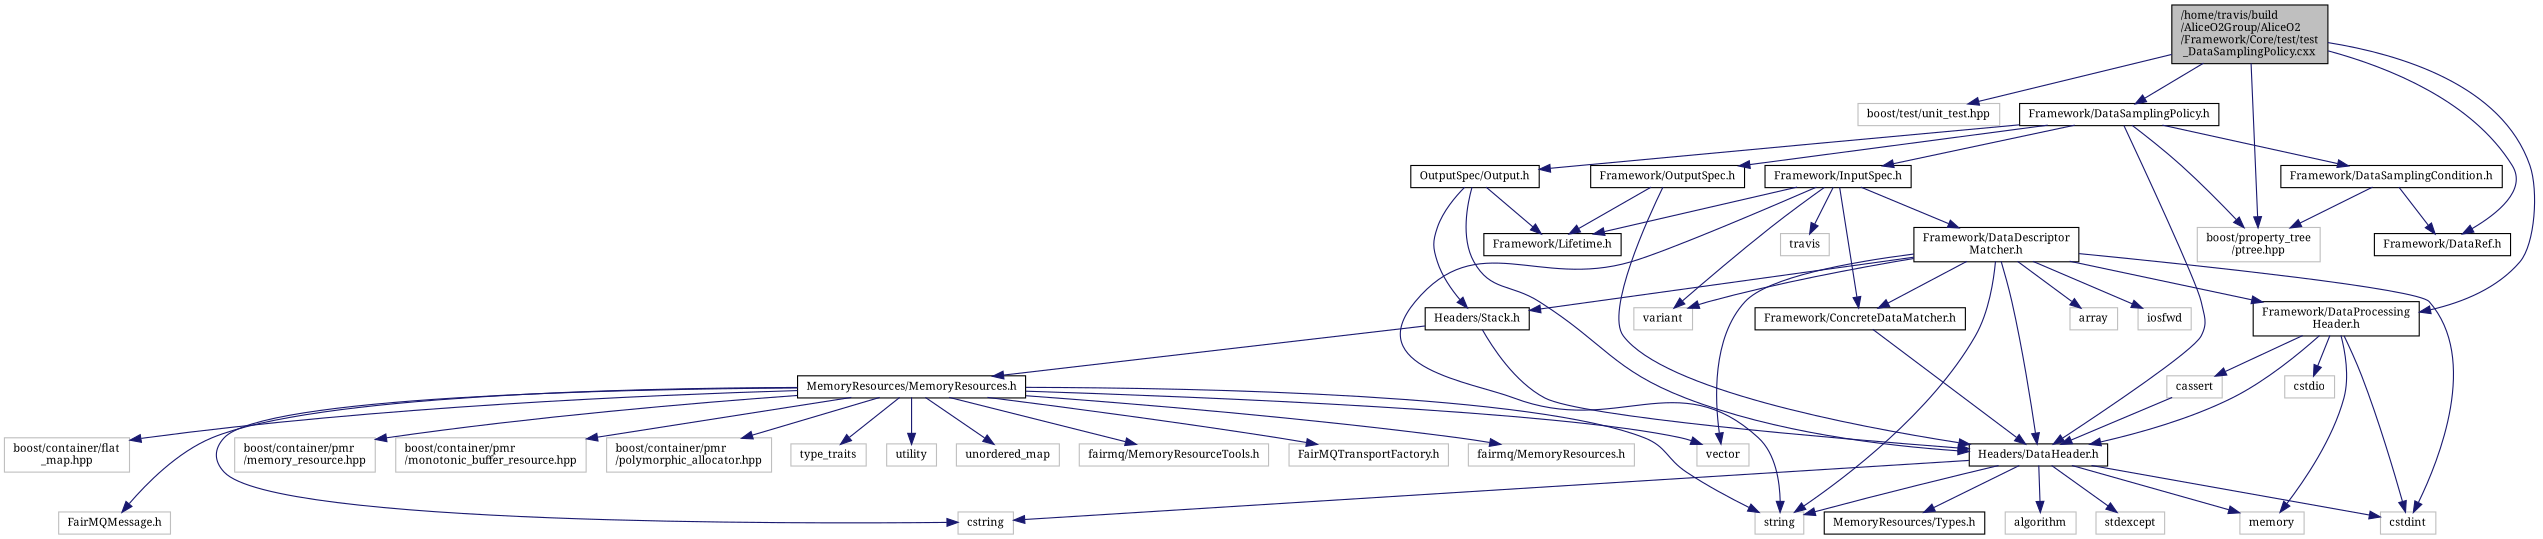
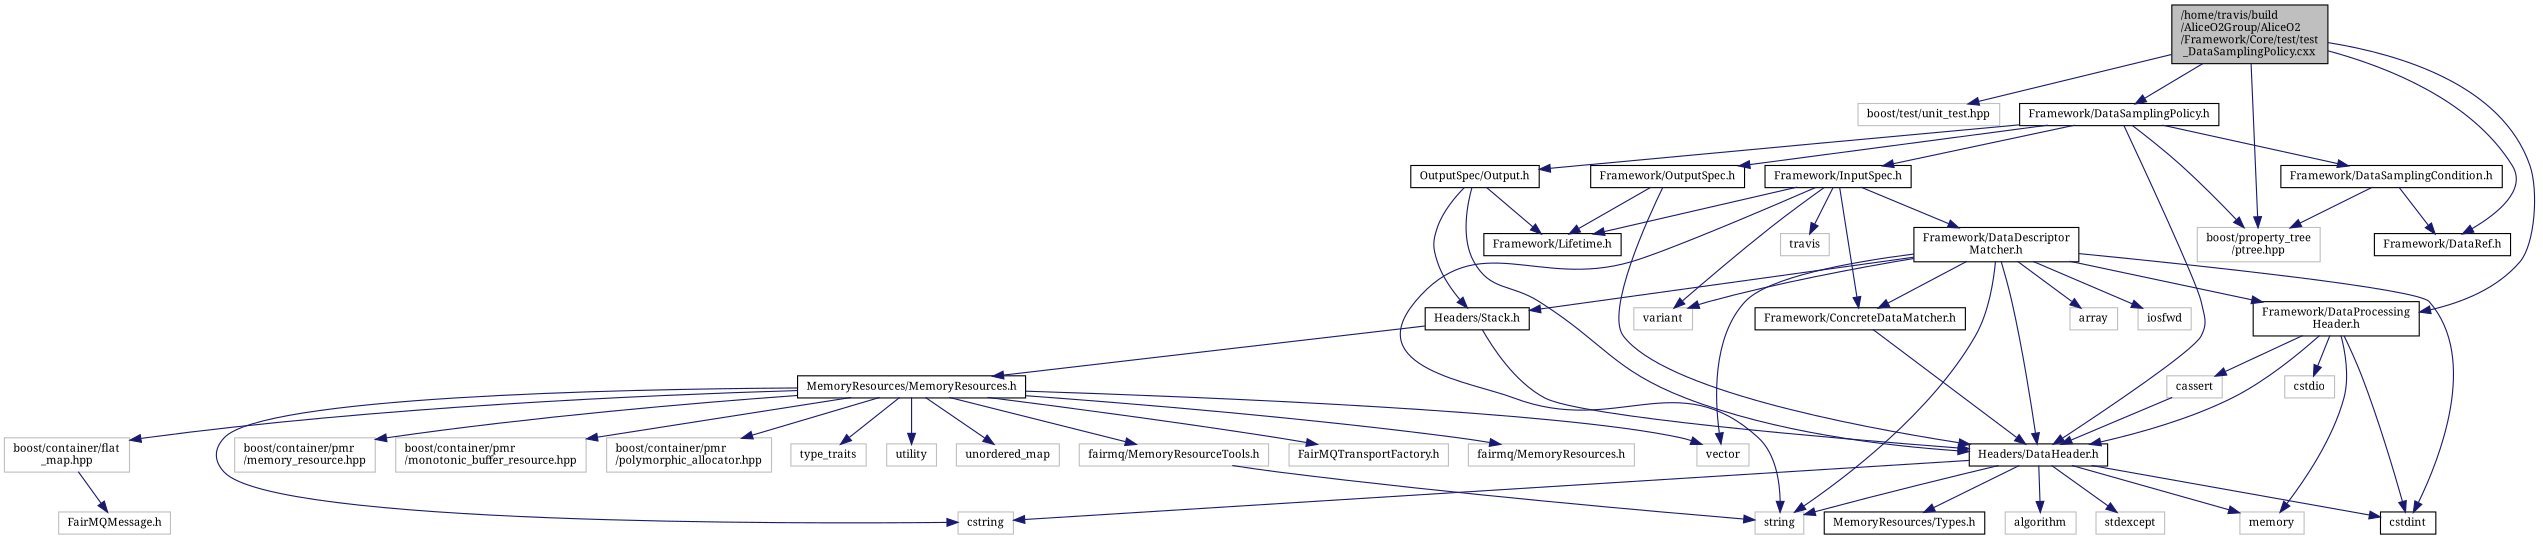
edge "MemoryResources/MemoryResources.h" -> "FairMQMessage.h": now "boost/container/flat _map.hpp" -> "FairMQMessage.h"
edge "MemoryResources/MemoryResources.h" -> "string": now "fairmq/MemoryResourceTools.h" -> "string"
node "cstdint": color grey75 -> black
